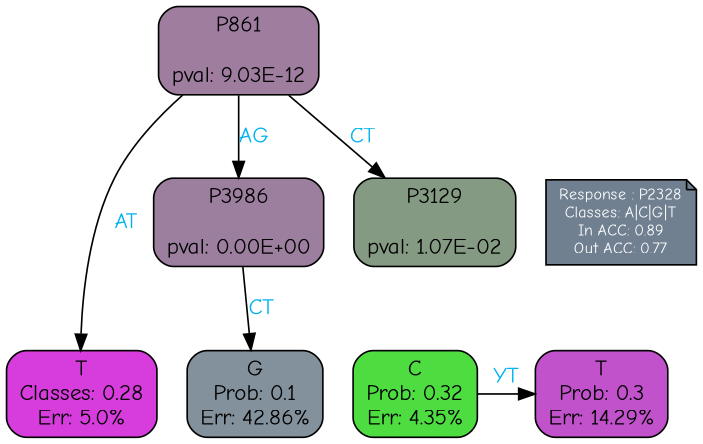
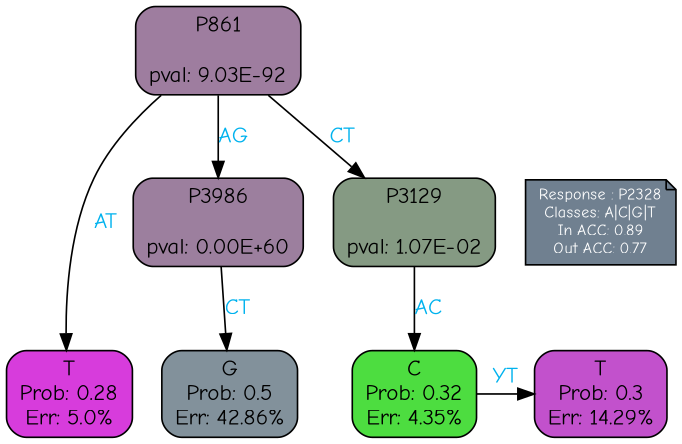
node "P861 pval: 9.03E-12": label "P861 pval: 9.03E-12" -> "P861 pval: 9.03E-92"
node "P3986 pval: 0.00E+00": label "P3986 pval: 0.00E+00" -> "P3986 pval: 0.00E+60"
edge "P3129 pval: 1.07E-02" -> "C Prob: 0.32 Err: 4.35%": added, label "AC"
node "T Classes: 0.28 Err: 5.0%": label "T Classes: 0.28 Err: 5.0%" -> "T Prob: 0.28 Err: 5.0%"
node "G Prob: 0.1 Err: 42.86%": label "G Prob: 0.1 Err: 42.86%" -> "G Prob: 0.5 Err: 42.86%"
